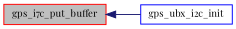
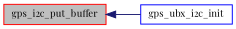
node "gps_i7c_put_buffer": label "gps_i7c_put_buffer" -> "gps_i2c_put_buffer"
